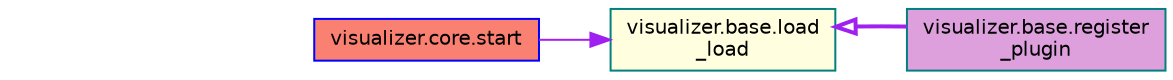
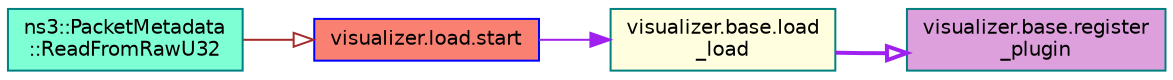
edge "visualizer.base.register _plugin" -> "visualizer.base.load _load": reversed
node "ns3::PacketMetadata ::ReadFromRawU32": added
node "visualizer.core.start": label "visualizer.core.start" -> "visualizer.load.start"
